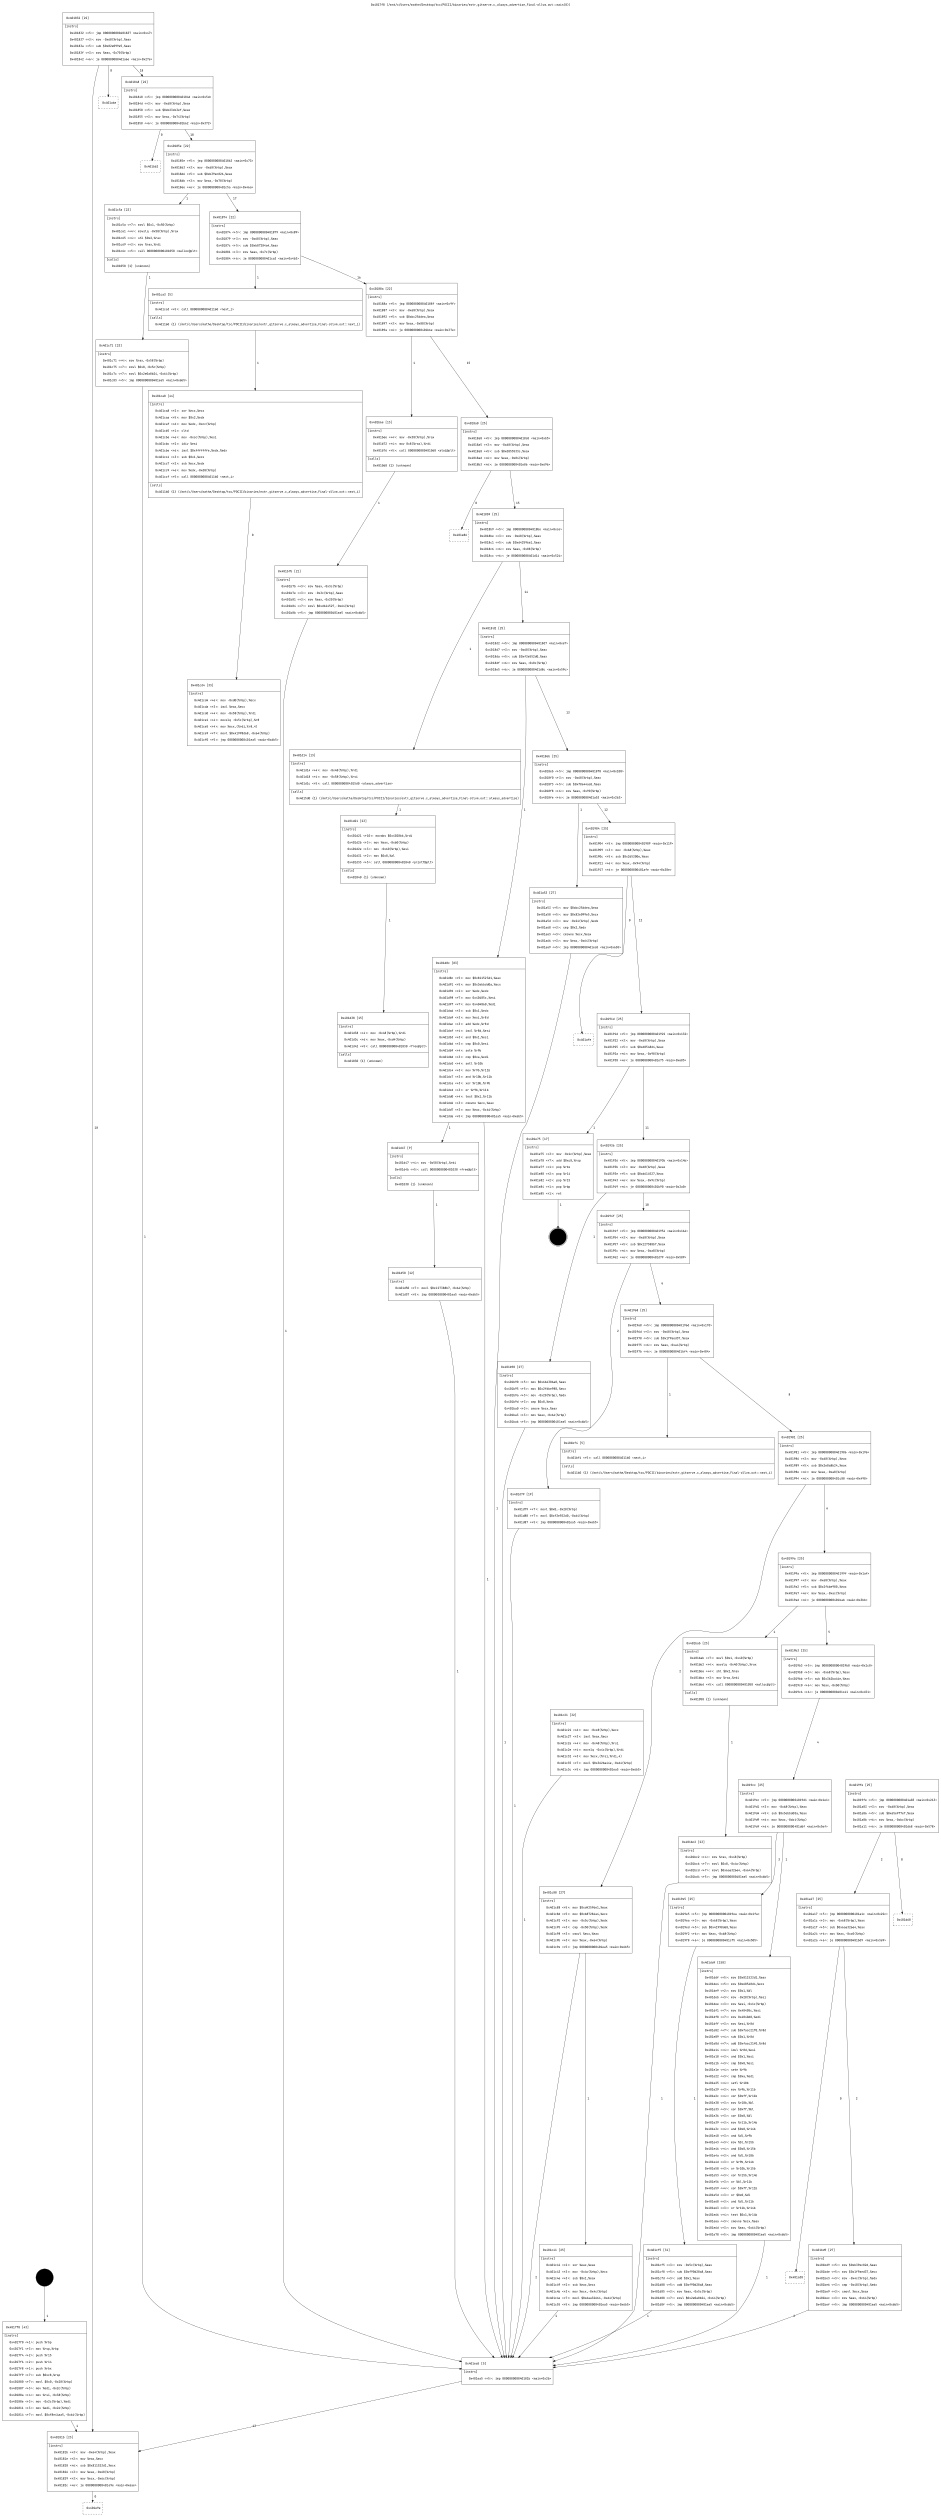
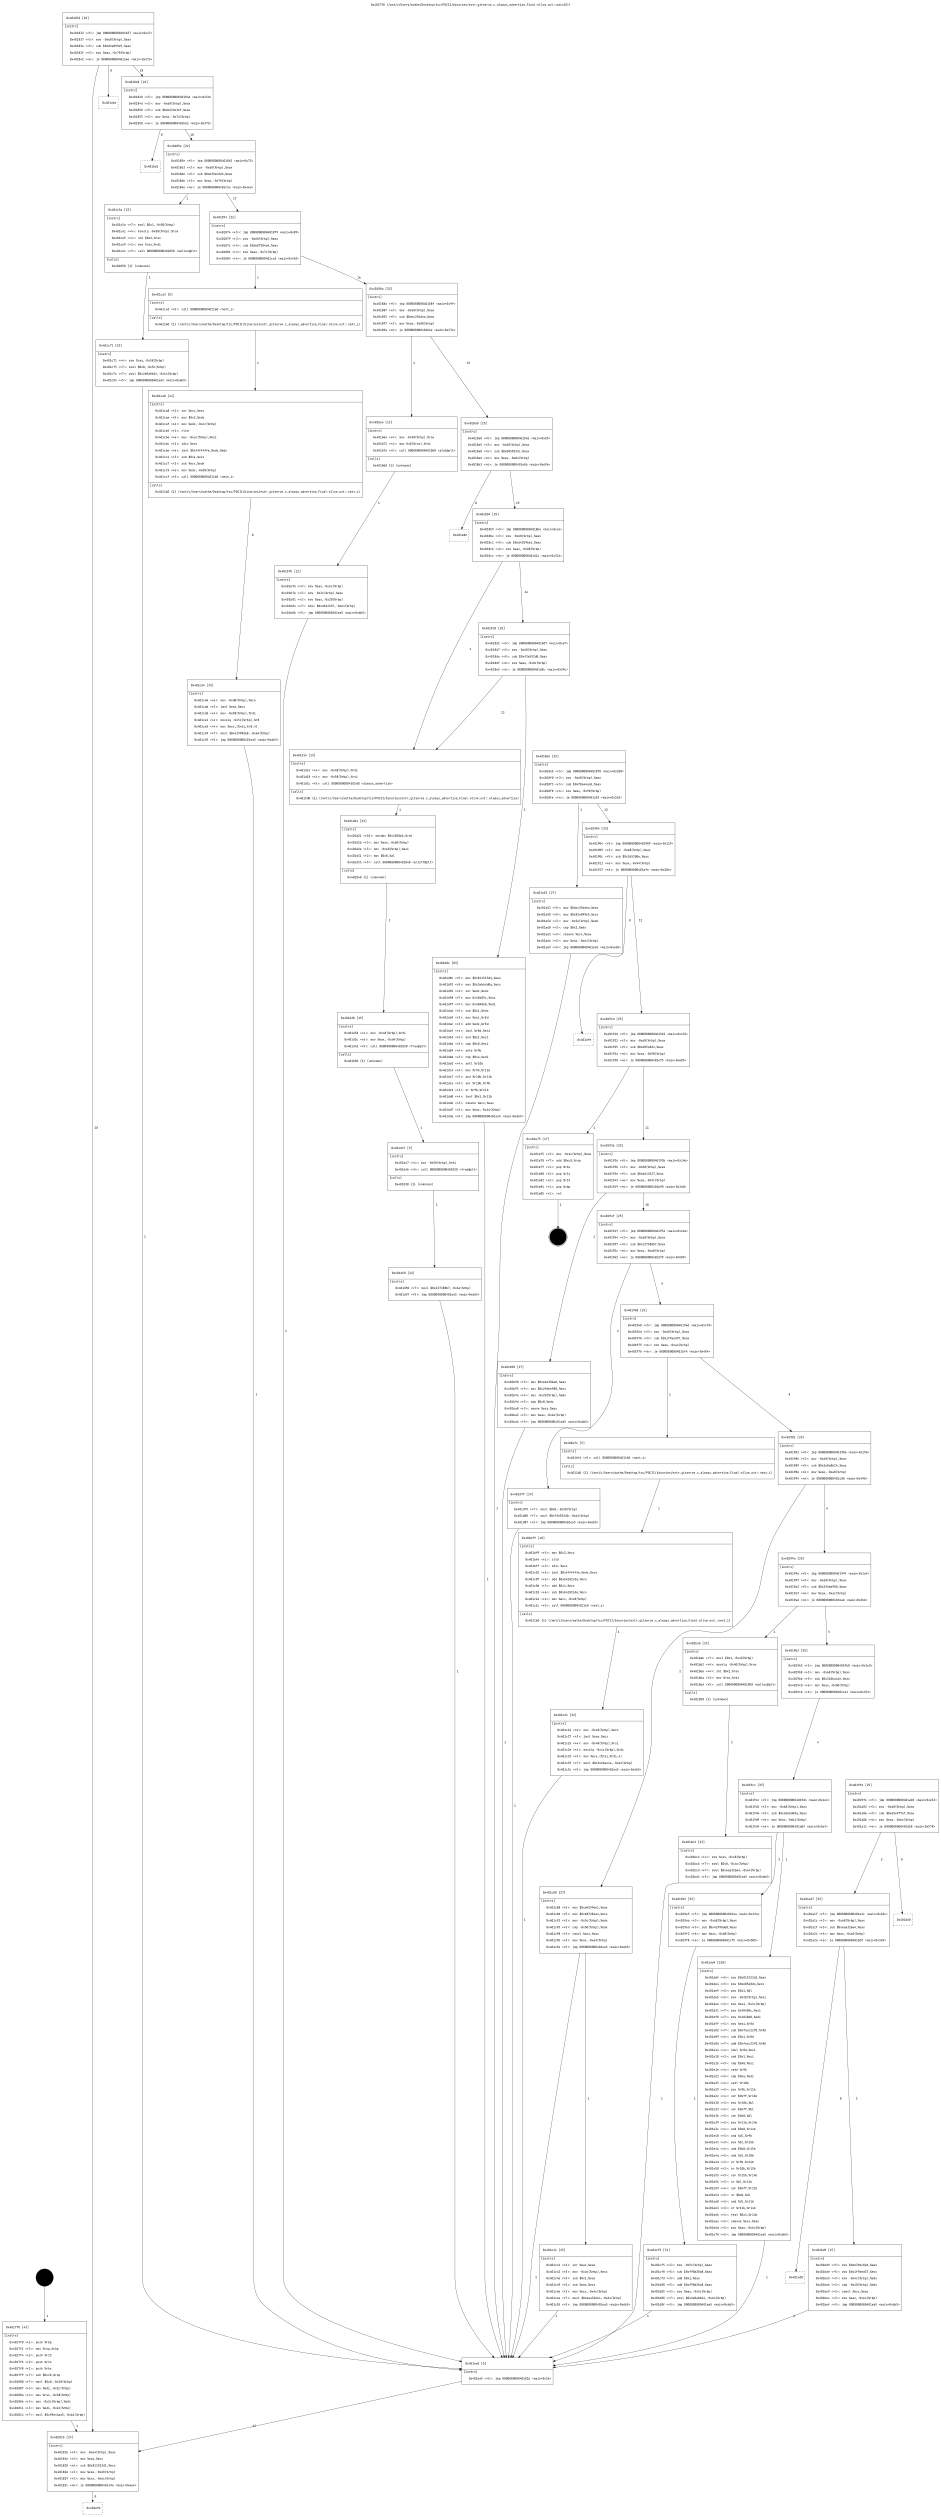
edge "0x4018d2 [25]" -> "0x4018eb [25]": now "0x4018d2 [25]" -> "0x401d14 [13]"
edge "0x401d8c [83]" -> "0x401d47 [9]": now "0x401d38 [15]" -> "0x401d47 [9]"
node "0x401bf9 [40]": added
edge "0x401cd4 [33]" -> "0x401ea5 [5]": added, label "1"
